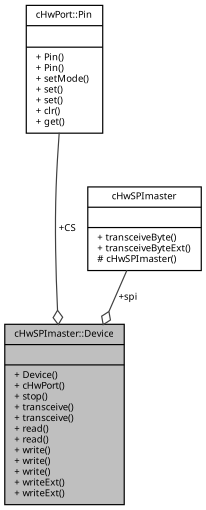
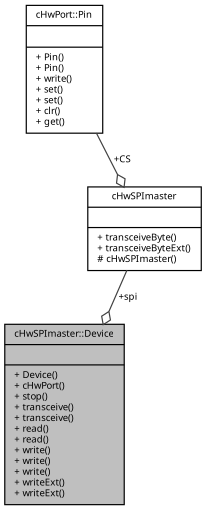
node "cHwPort::Pin": text "+ setMode()" -> "+ write()"
edge "cHwPort::Pin" -> "cHwSPImaster::Device": now "cHwPort::Pin" -> "cHwSPImaster"
